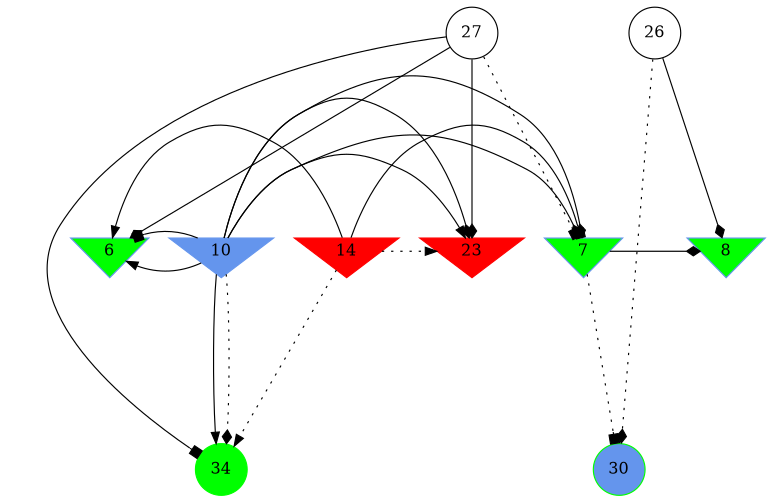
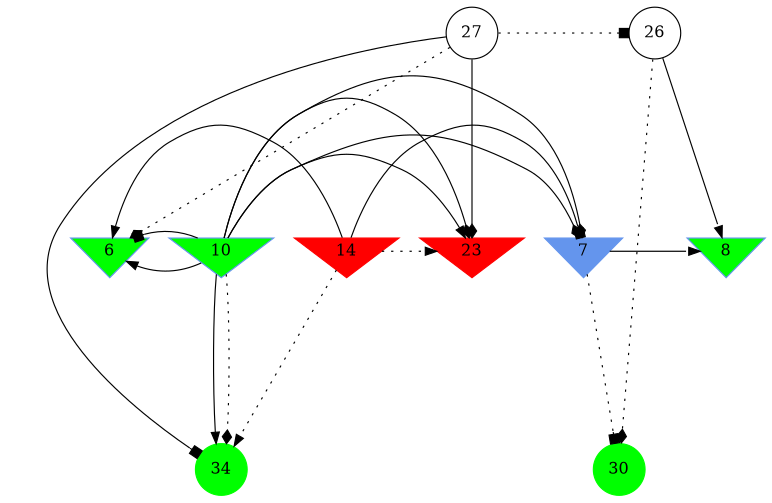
edge "27" -> "7": now "27" -> "26"
edge "27" -> "6": style solid -> dotted
edge "26" -> "8": arrowhead diamond -> normal
node "10": fillcolor cornflowerblue -> green
node "7": fillcolor green -> cornflowerblue
edge "7" -> "8": arrowhead diamond -> normal
node "30": fillcolor cornflowerblue -> green
